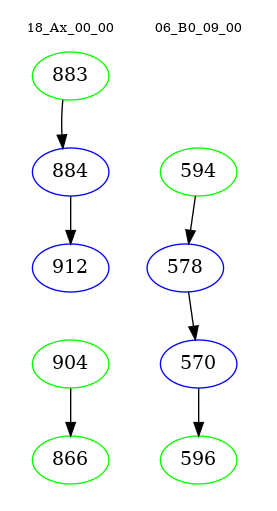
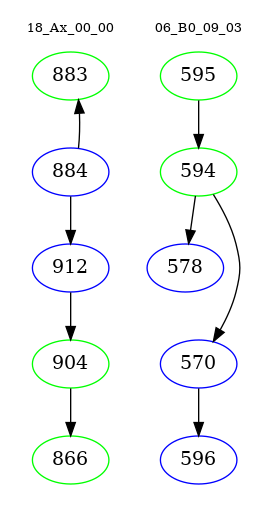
cluster "06_B0_09_00": label "06_B0_09_00" -> "06_B0_09_03"
node "595": added
edge "883" -> "884": reversed
edge "912" -> "904": added
edge "578" -> "570": now "594" -> "570"
node "596": color green -> blue
